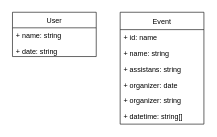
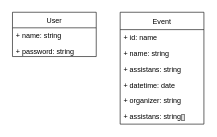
node "+ date: string": label "+ date: string" -> "+ password: string"
node "+ organizer: date": label "+ organizer: date" -> "+ datetime: date"
node "+ datetime: string[]": label "+ datetime: string[]" -> "+ assistans: string[]"
